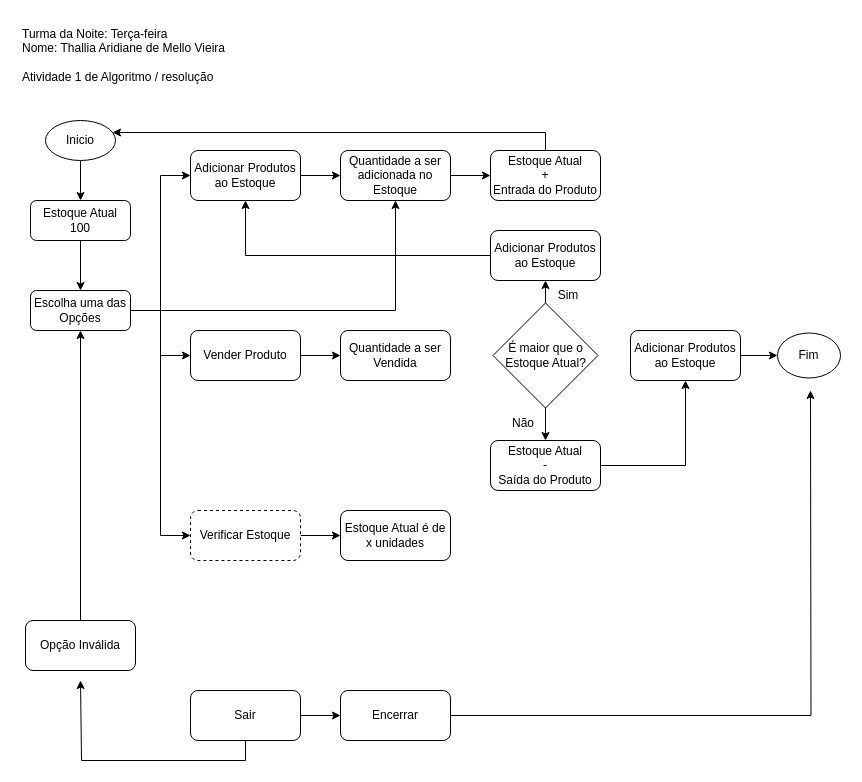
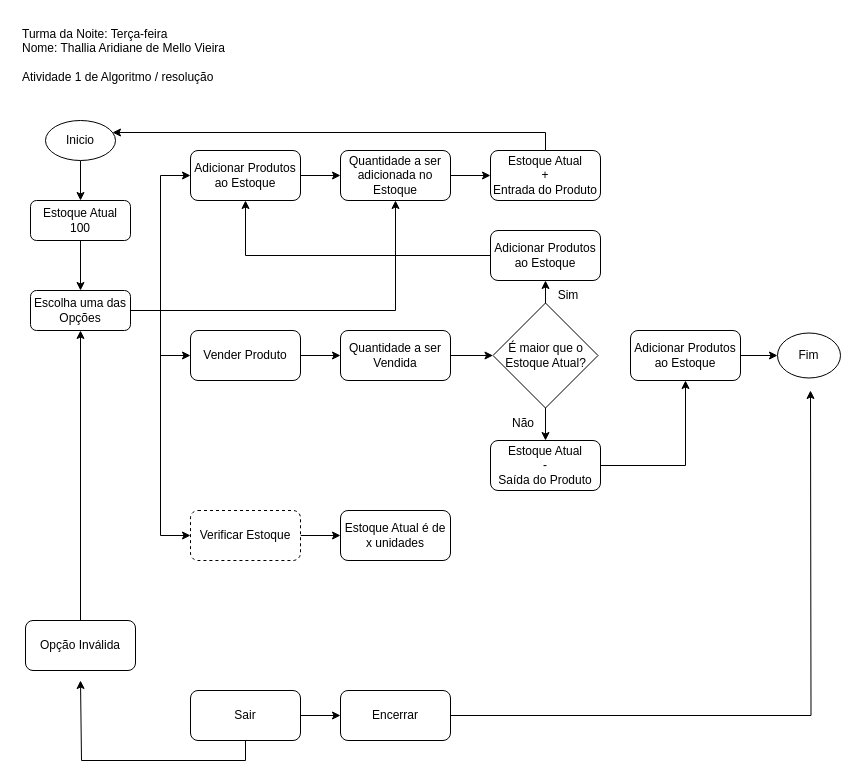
edge "Quantidade a ser Vendida" -> "É maior que o Estoque Atual?": added
